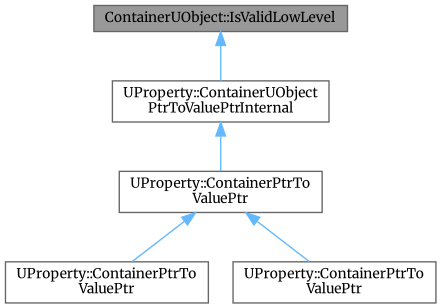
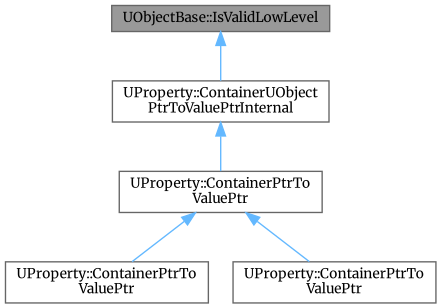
node "ContainerUObject::IsValidLowLevel": label "ContainerUObject::IsValidLowLevel" -> "UObjectBase::IsValidLowLevel"
